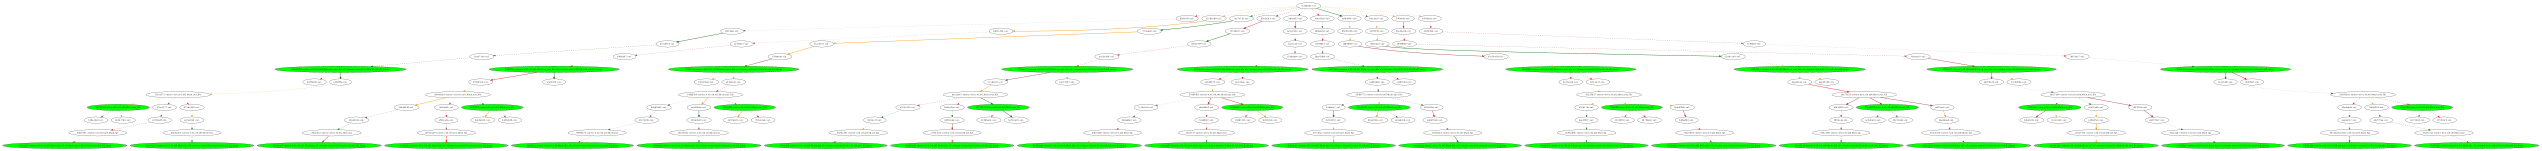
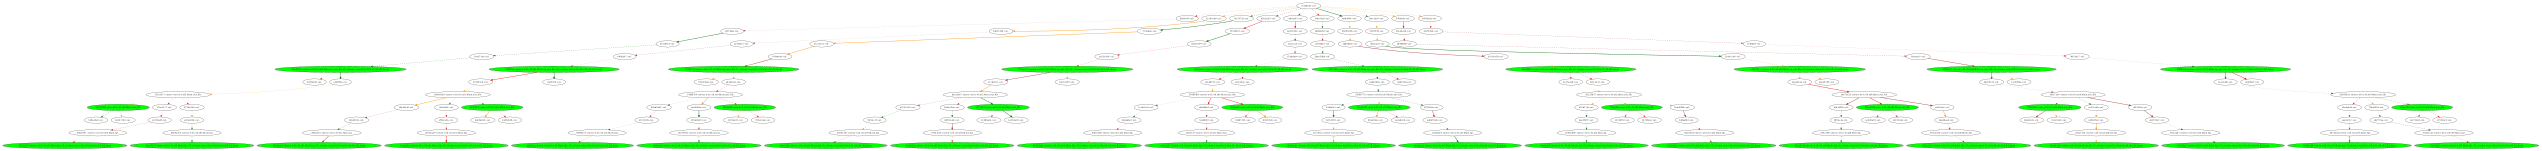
edge "d2e3e5fd-exec-n10.r10.s10.Main.out_file" -> "34786670-val-": style bold -> dashed
